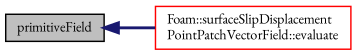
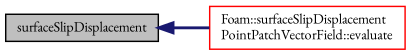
node "primitiveField": label "primitiveField" -> "surfaceSlipDisplacement"
